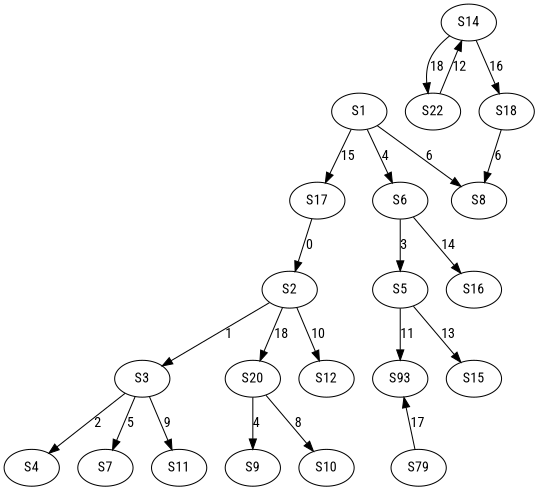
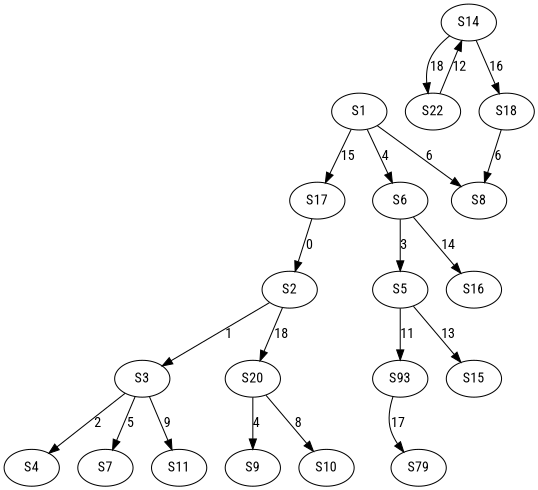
node "S12": removed
edge "S79" -> "S93": reversed
